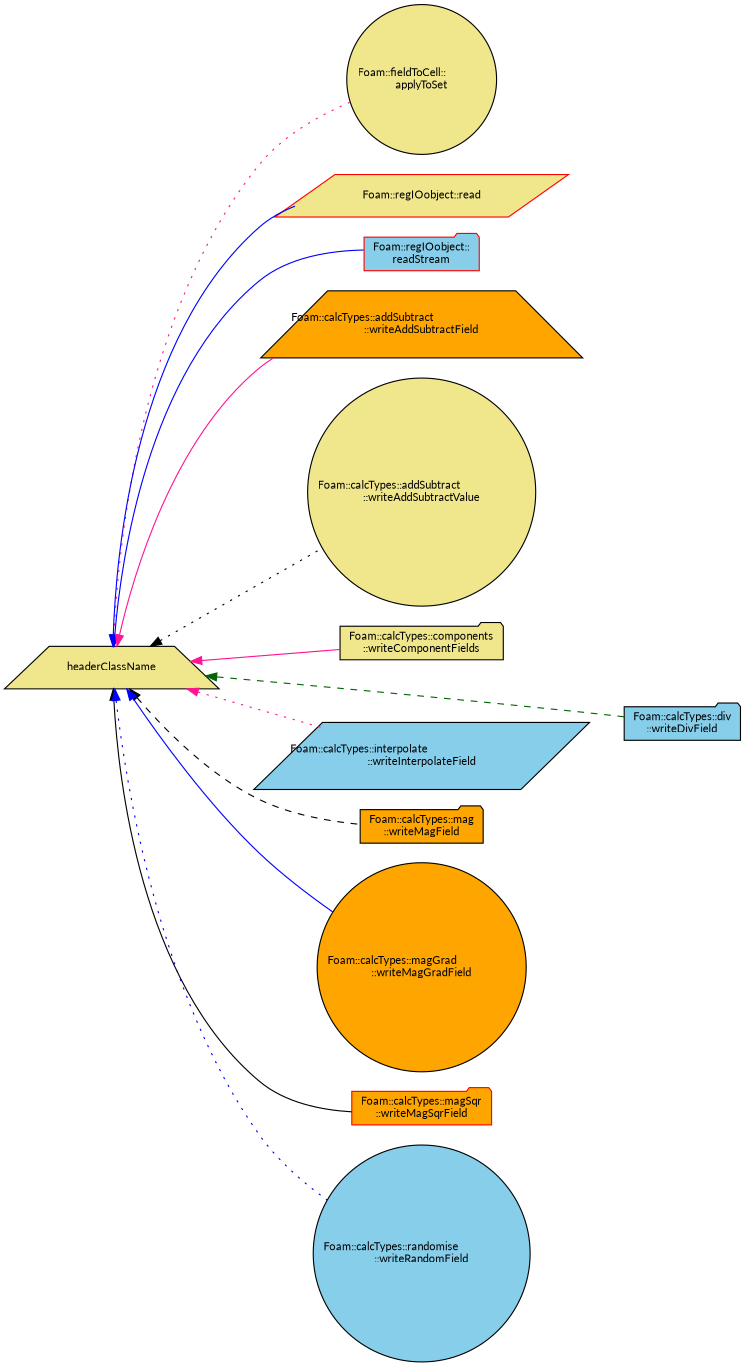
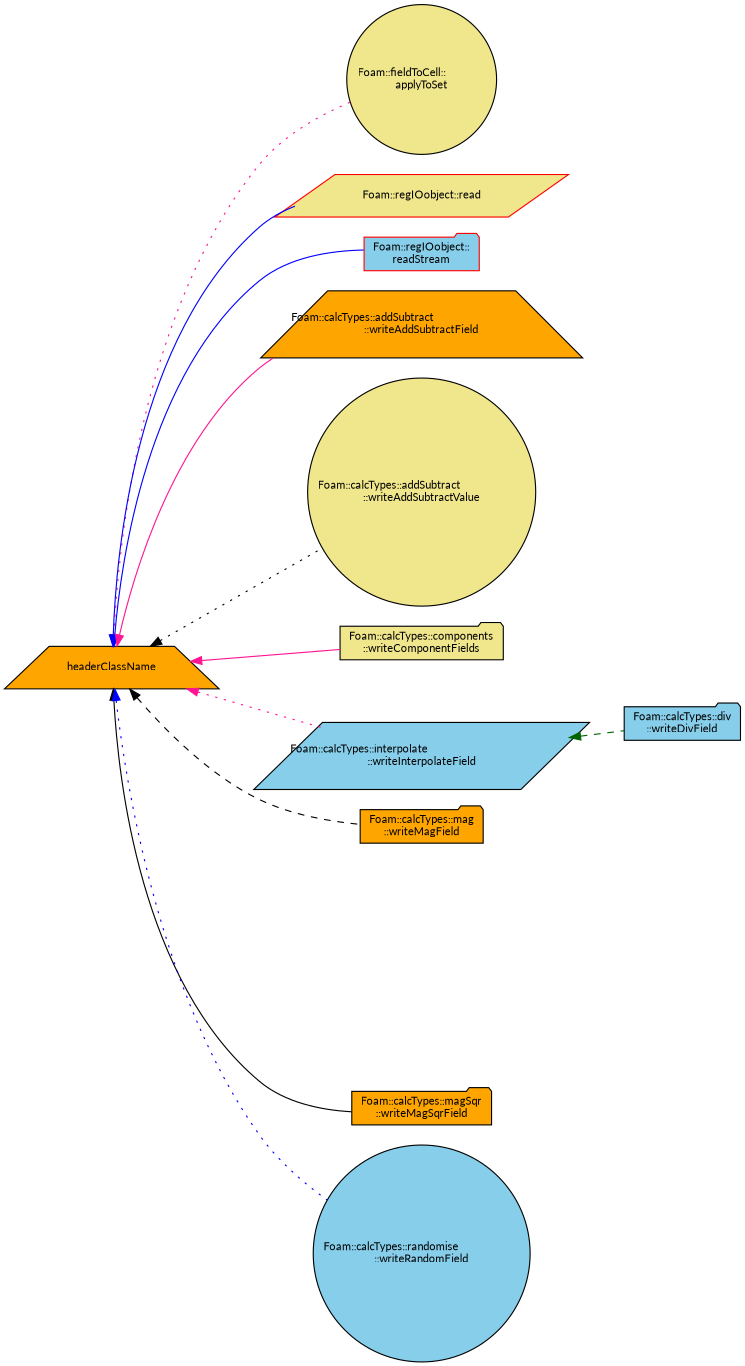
node "headerClassName": fillcolor khaki -> orange
edge "Foam::calcTypes::div ::writeDivField" -> "headerClassName": now "Foam::calcTypes::div ::writeDivField" -> "Foam::calcTypes::interpolate ::writeInterpolateField"
node "Foam::calcTypes::magGrad ::writeMagGradField": removed
node "Foam::calcTypes::magSqr ::writeMagSqrField": color red -> black
